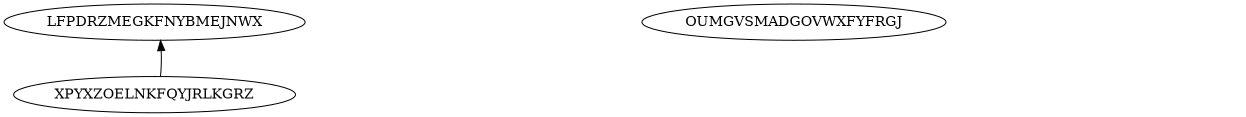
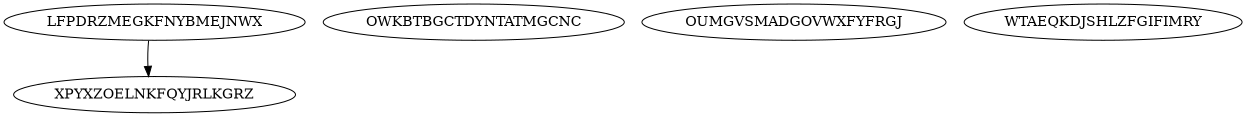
node "OWKBTBGCTDYNTATMGCNC": added
node "WTAEQKDJSHLZFGIFIMRY": added
edge "XPYXZOELNKFQYJRLKGRZ" -> "LFPDRZMEGKFNYBMEJNWX": reversed
